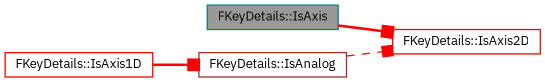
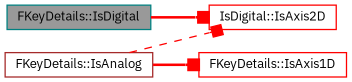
node "FKeyDetails::IsAxis": label "FKeyDetails::IsAxis" -> "FKeyDetails::IsDigital"
node "FKeyDetails::IsAxis2D": label "FKeyDetails::IsAxis2D" -> "IsDigital::IsAxis2D"
edge "FKeyDetails::IsAxis1D" -> "FKeyDetails::IsAnalog": reversed
